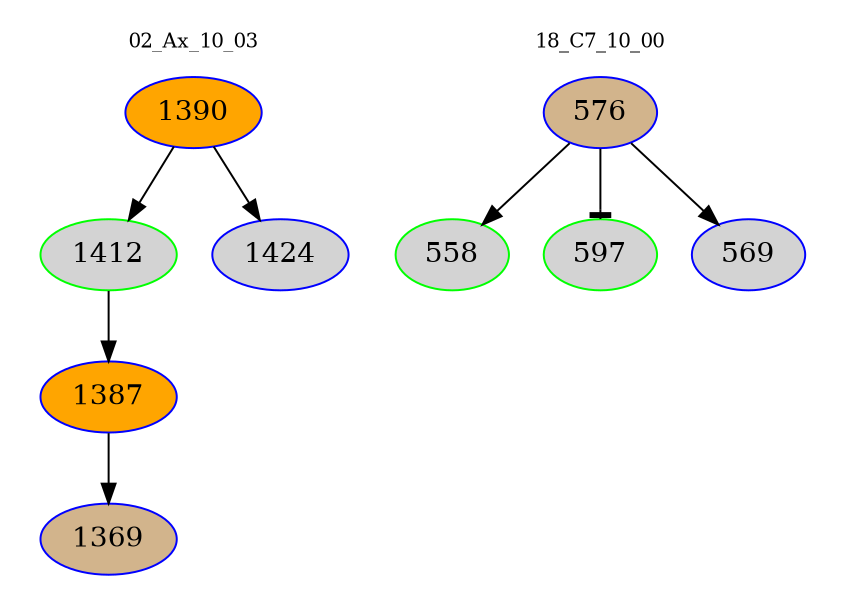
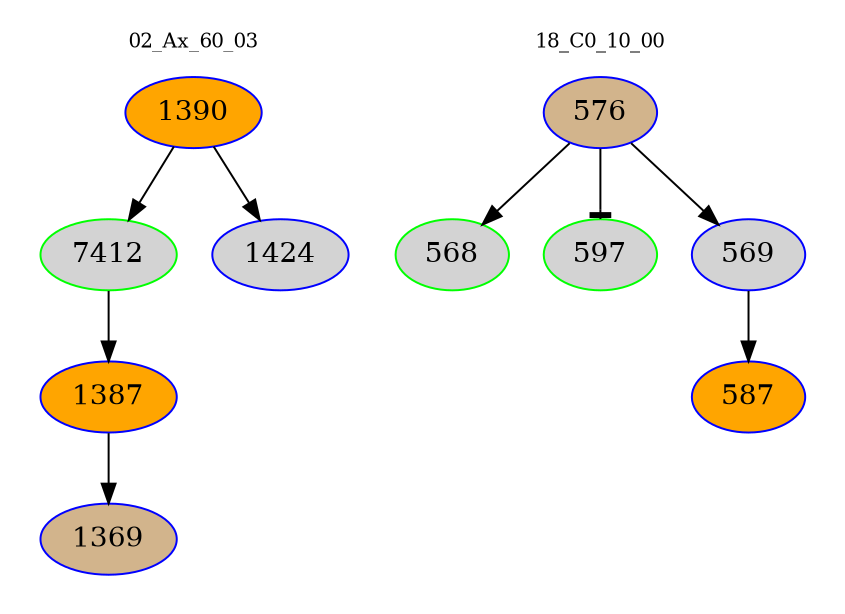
cluster "02_Ax_10_03": label "02_Ax_10_03" -> "02_Ax_60_03"
cluster "18_C7_10_00": label "18_C7_10_00" -> "18_C0_10_00"
node "1412": label "1412" -> "7412"
node "558": label "558" -> "568"
node "587": added
